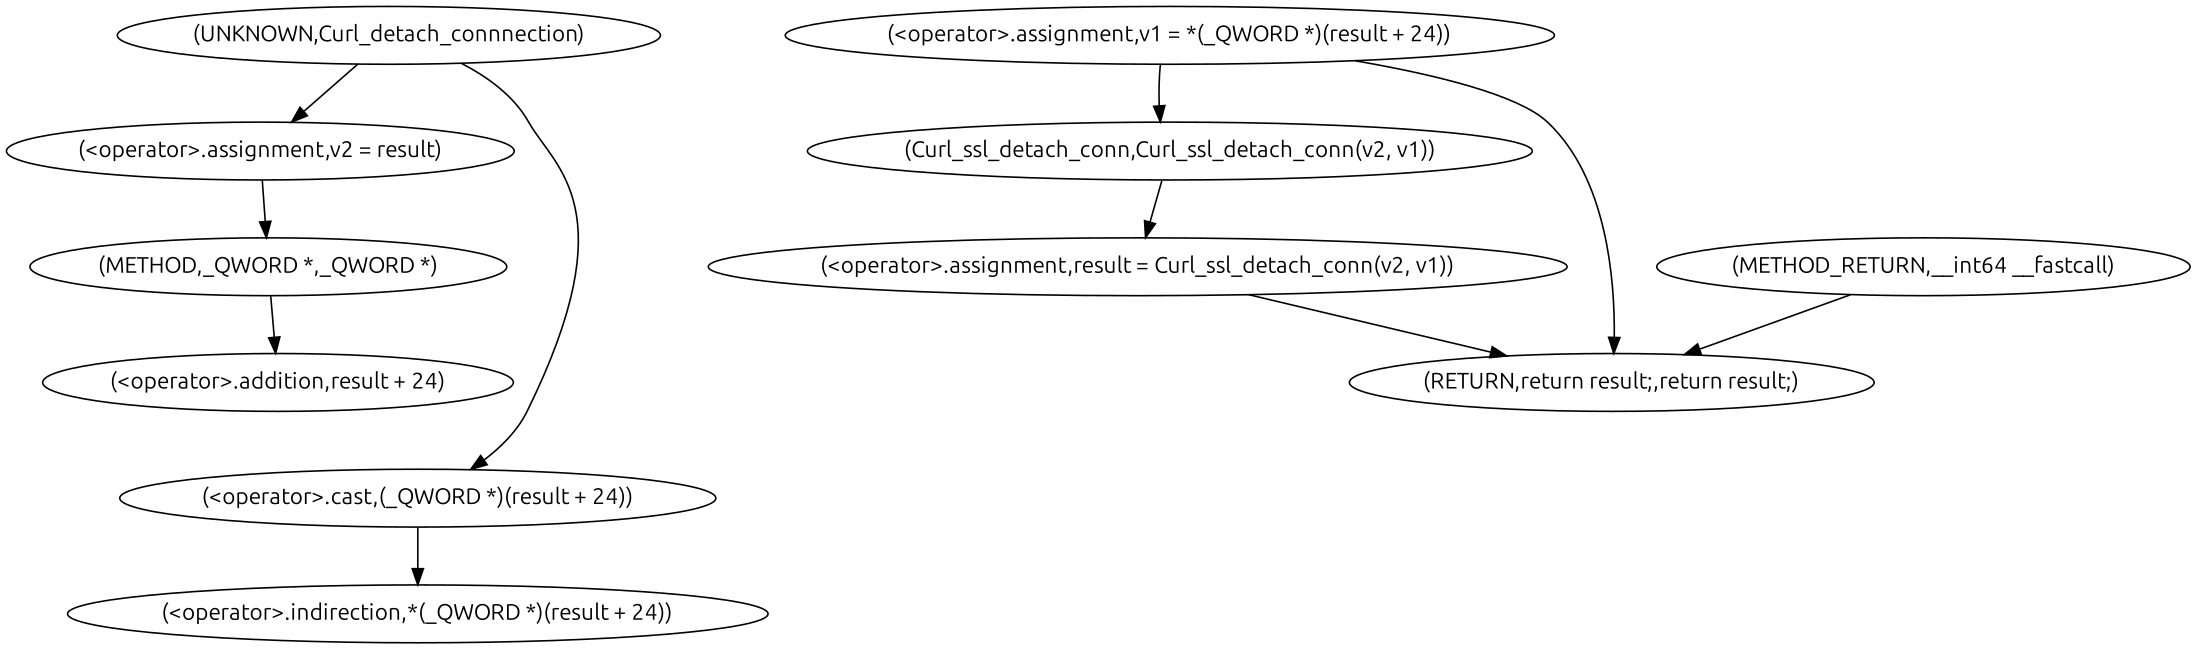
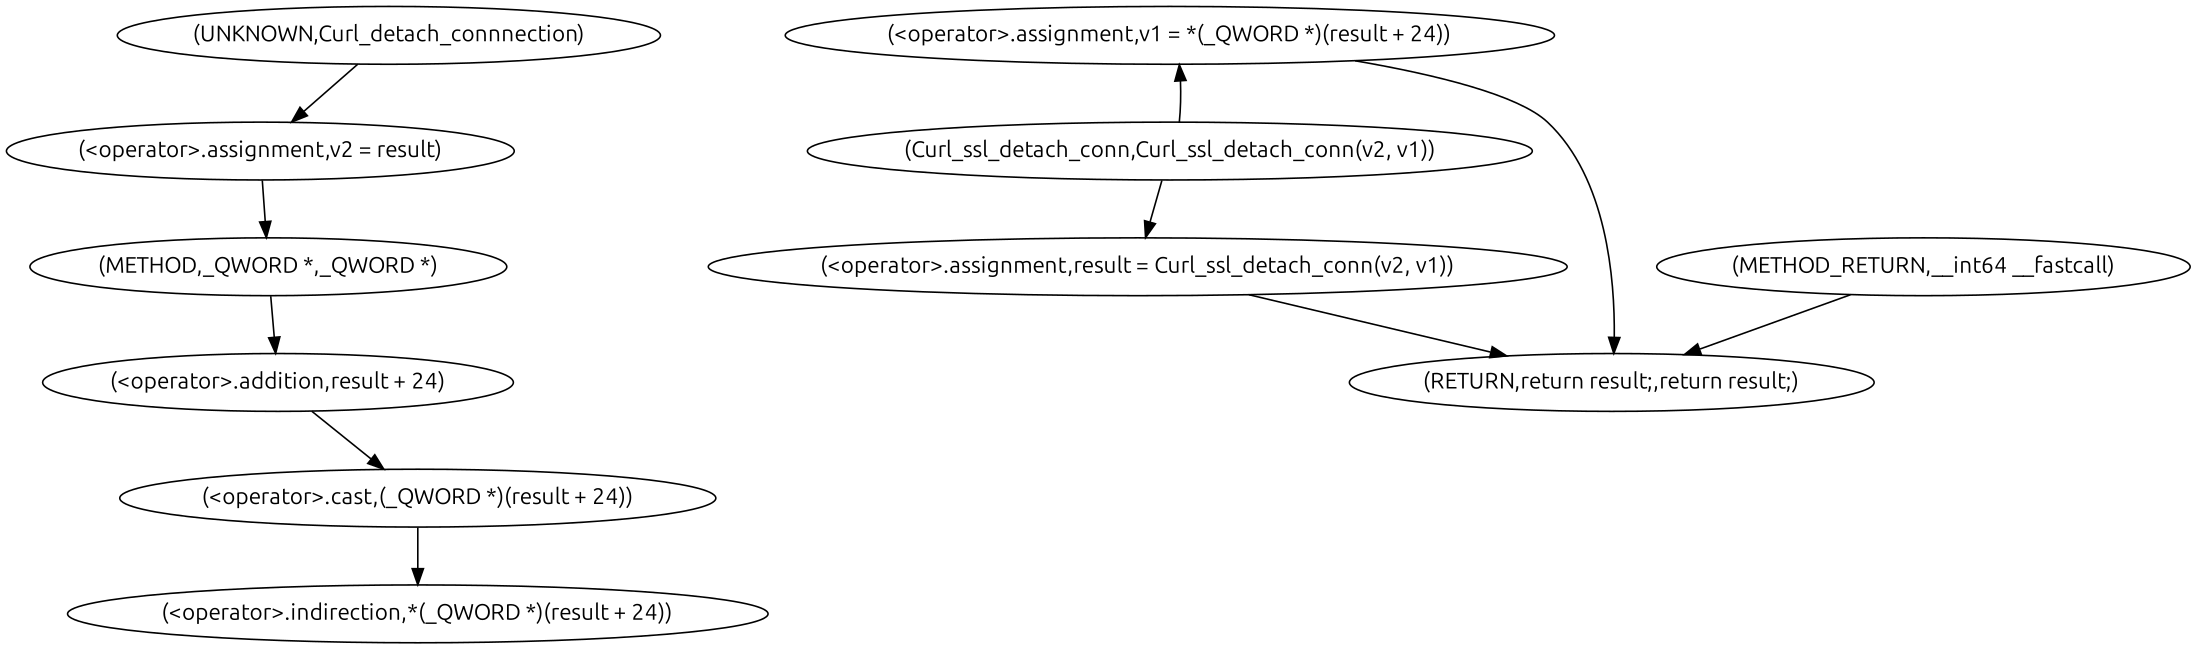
edge "(<operator>.assignment,v1 = *(_QWORD *)(result + 24))" -> "(Curl_ssl_detach_conn,Curl_ssl_detach_conn(v2, v1))": reversed
edge "(UNKNOWN,Curl_detach_connnection)" -> "(<operator>.cast,(_QWORD *)(result + 24))": now "(<operator>.addition,result + 24)" -> "(<operator>.cast,(_QWORD *)(result + 24))"
